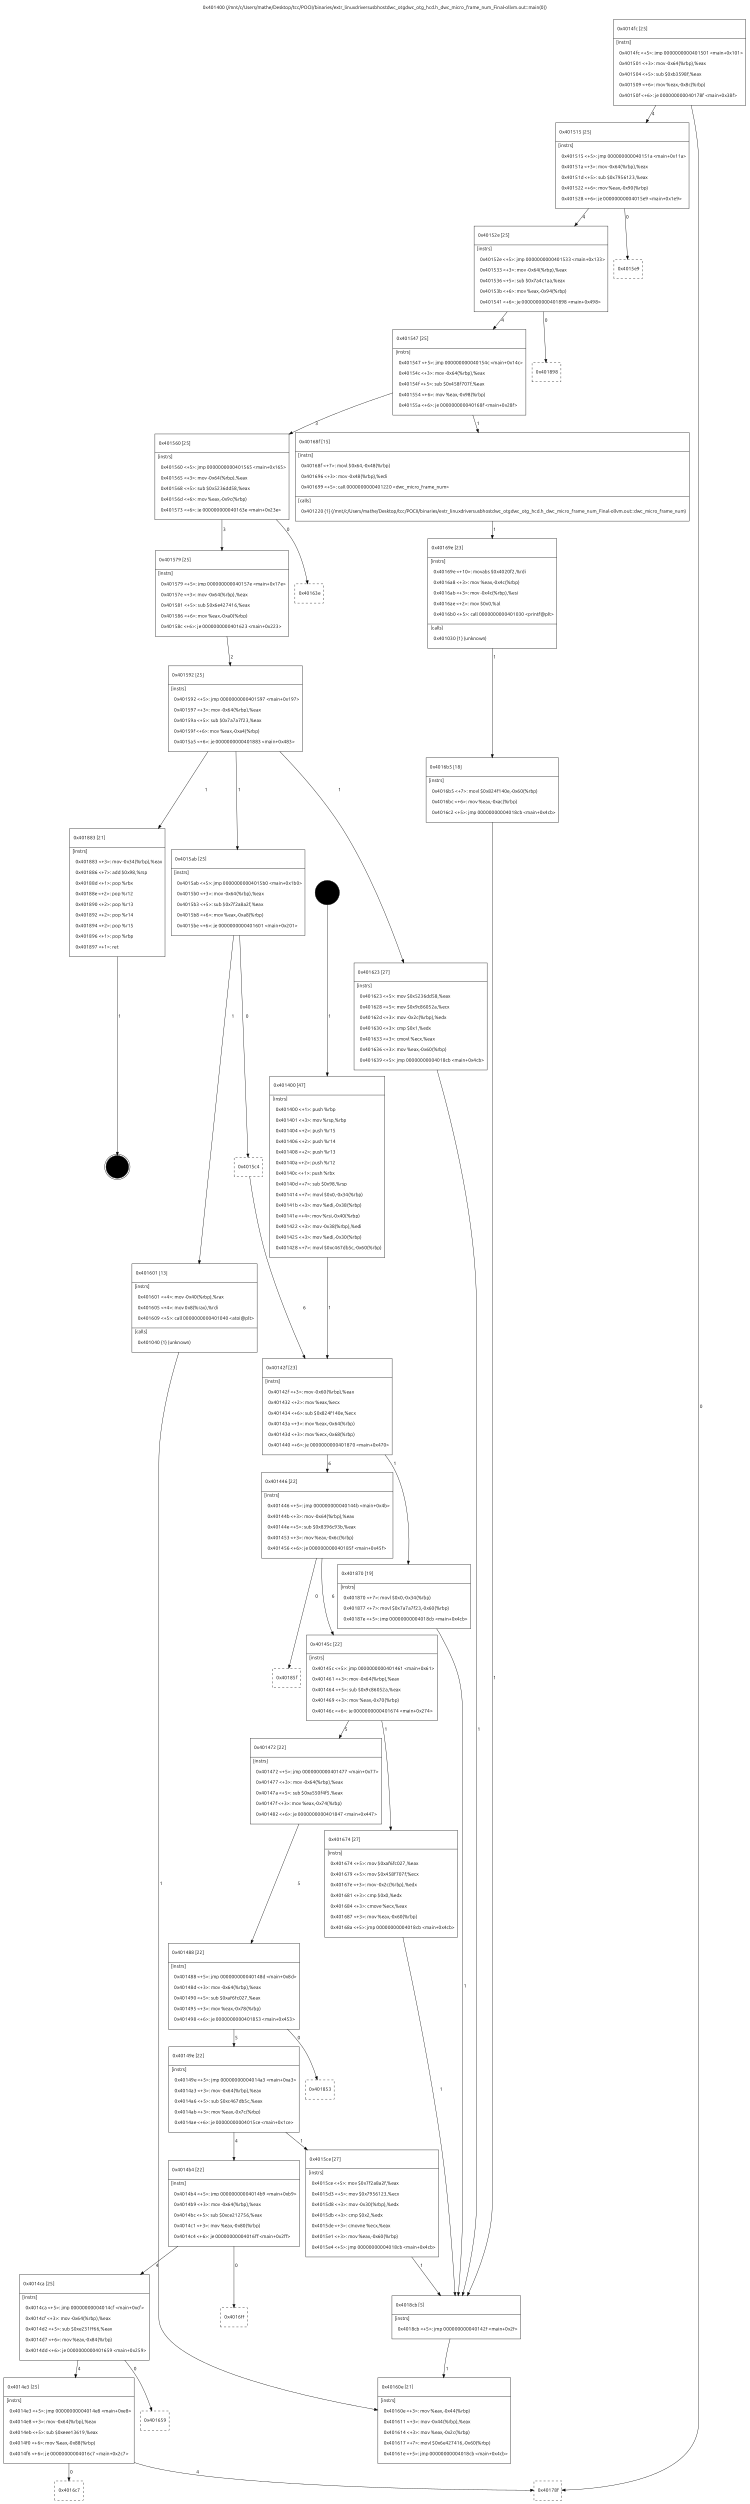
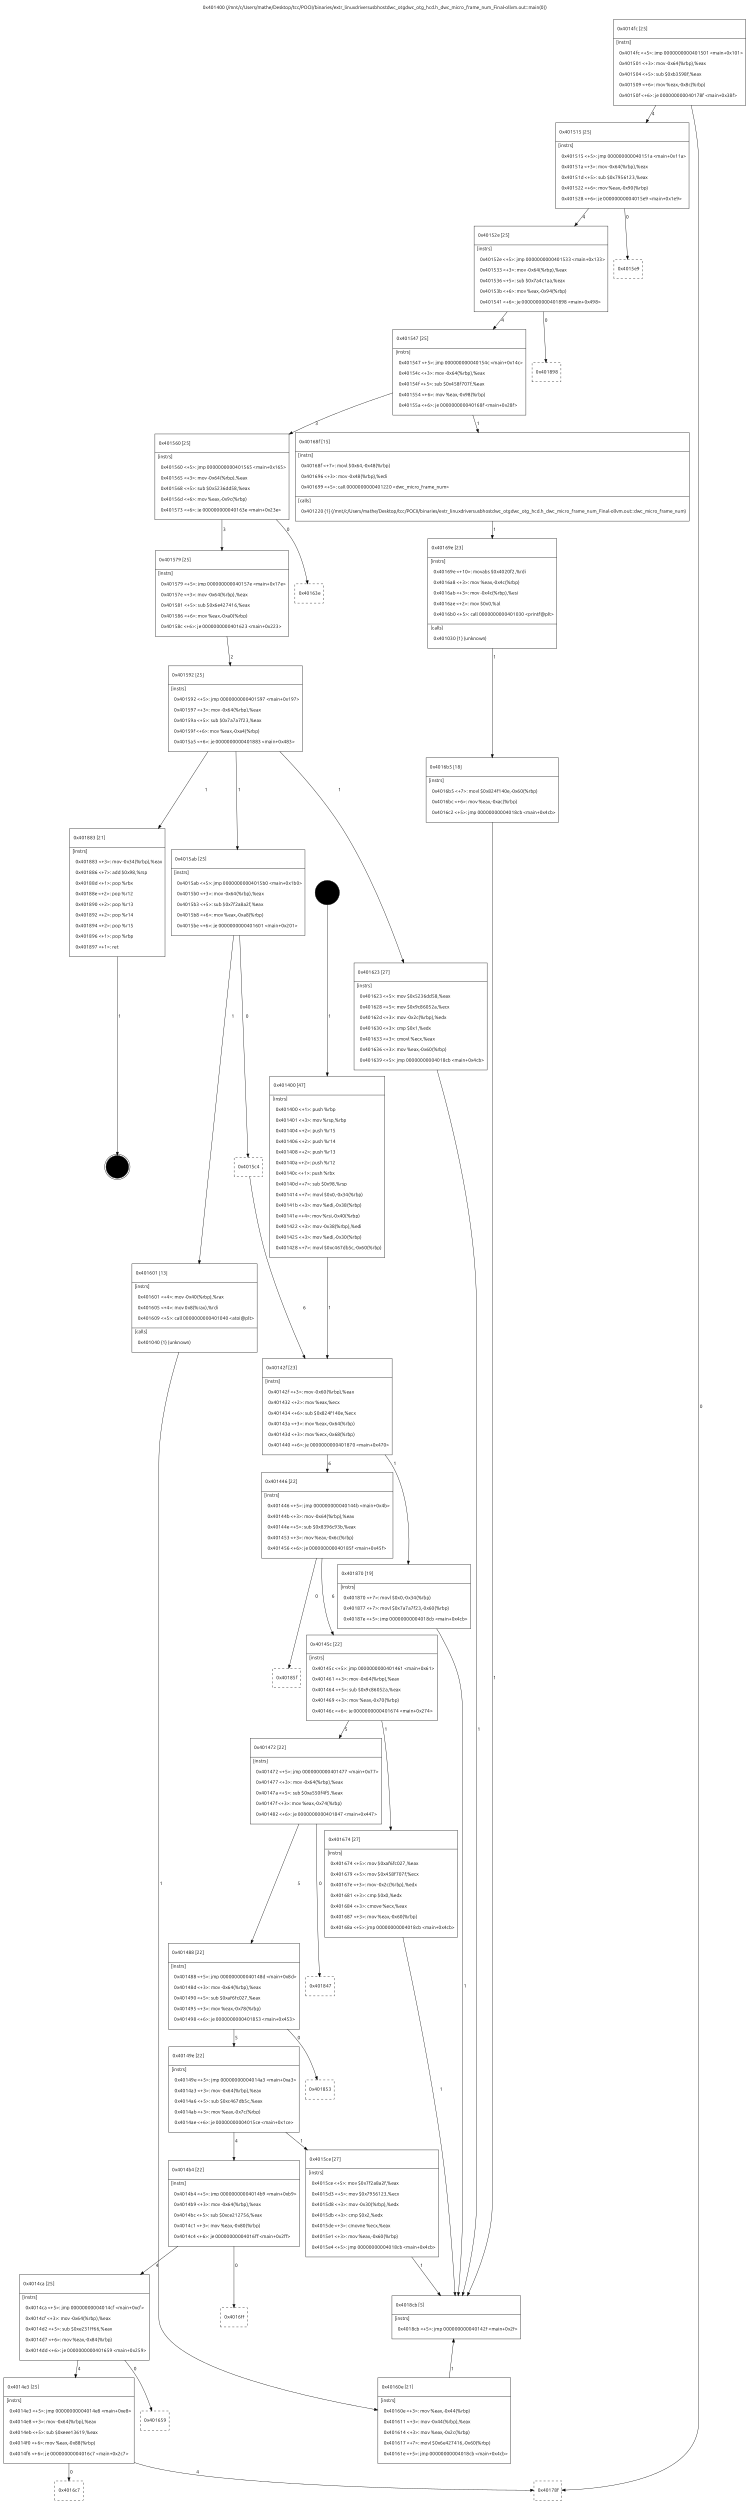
node "0x401847": added
edge "0x4018cb [5]" -> "0x40160e [21]": reversed
